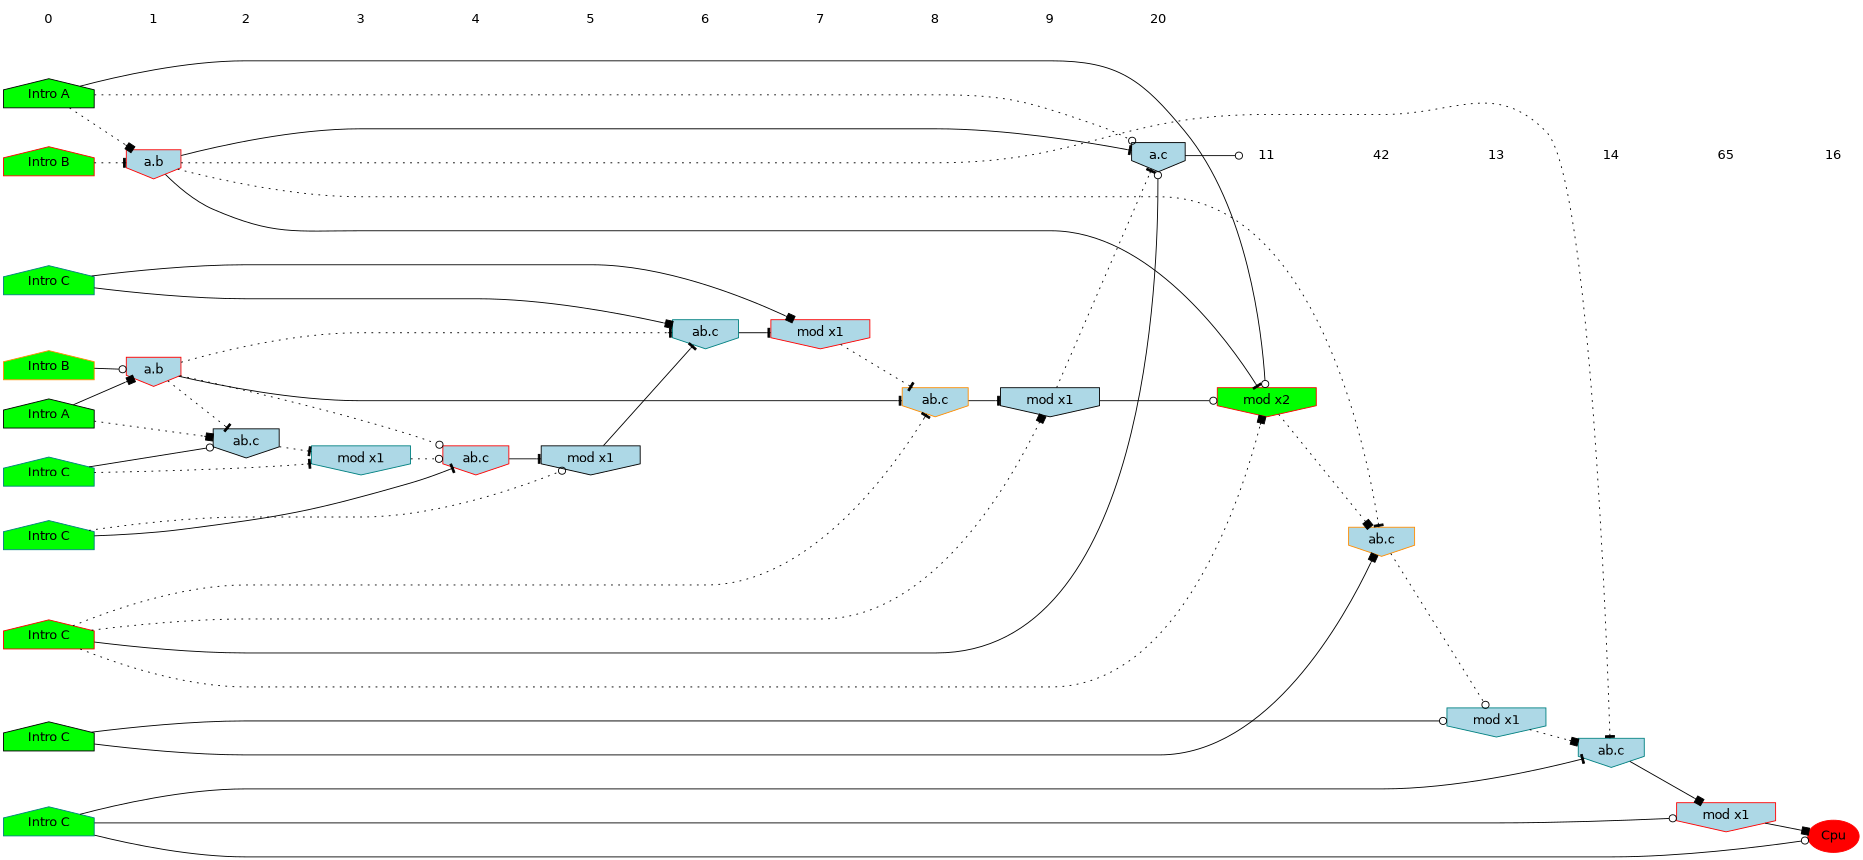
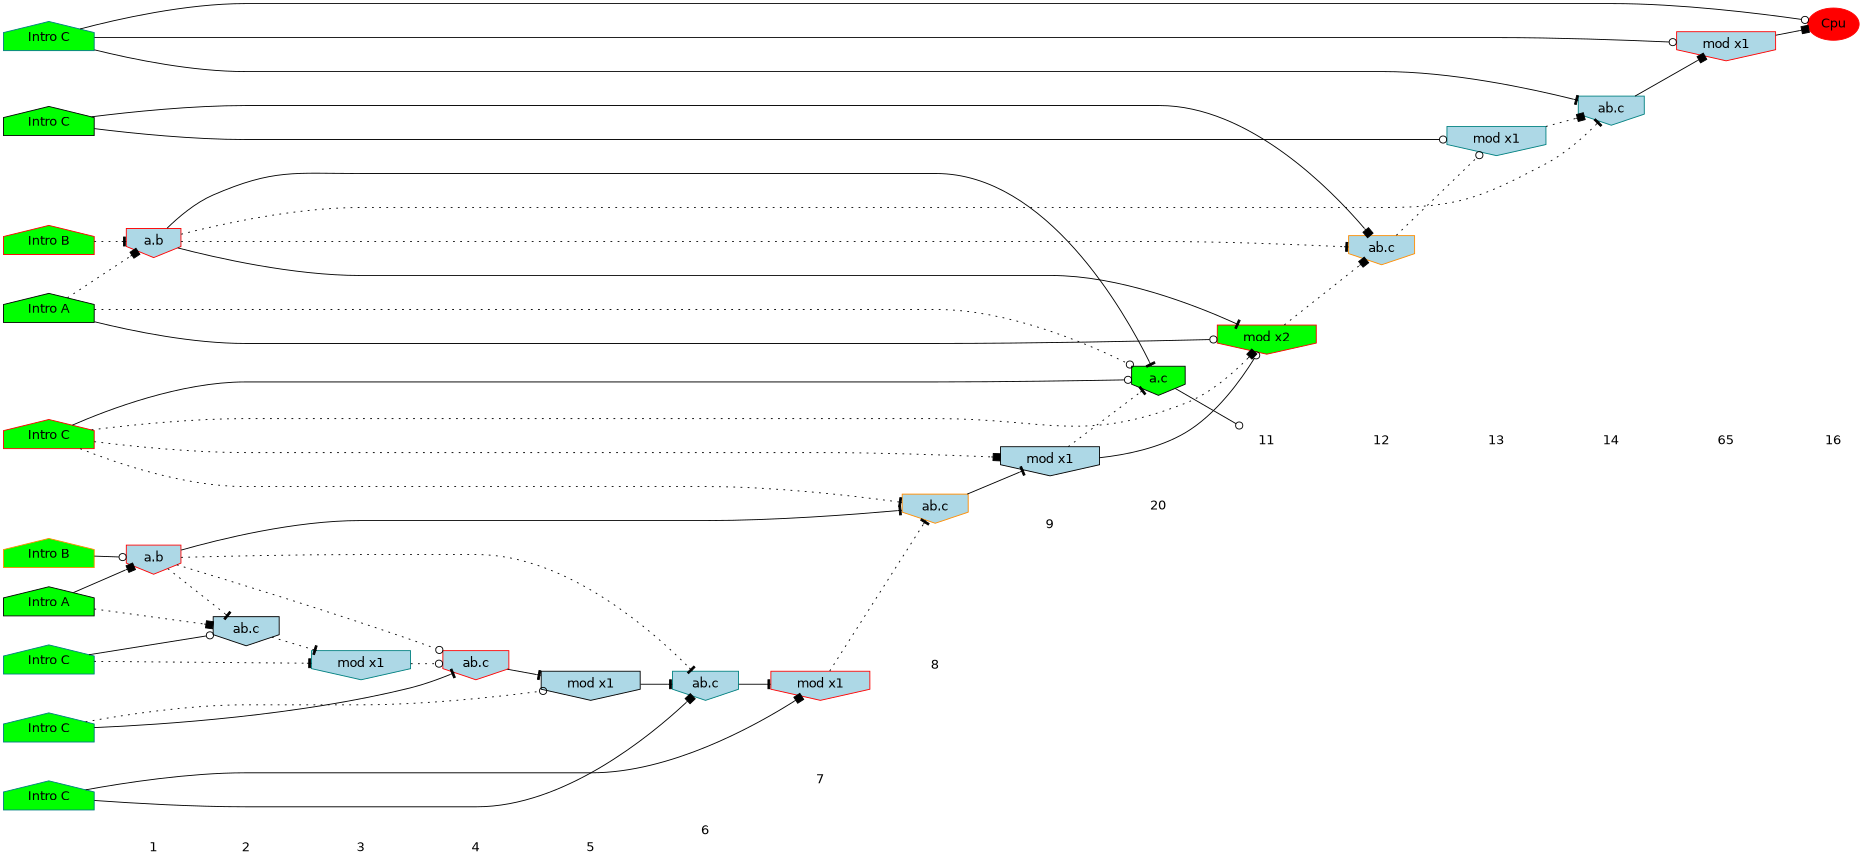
node "0": removed
node "a.c": fillcolor lightblue -> green
node "42": label "42" -> "12"
